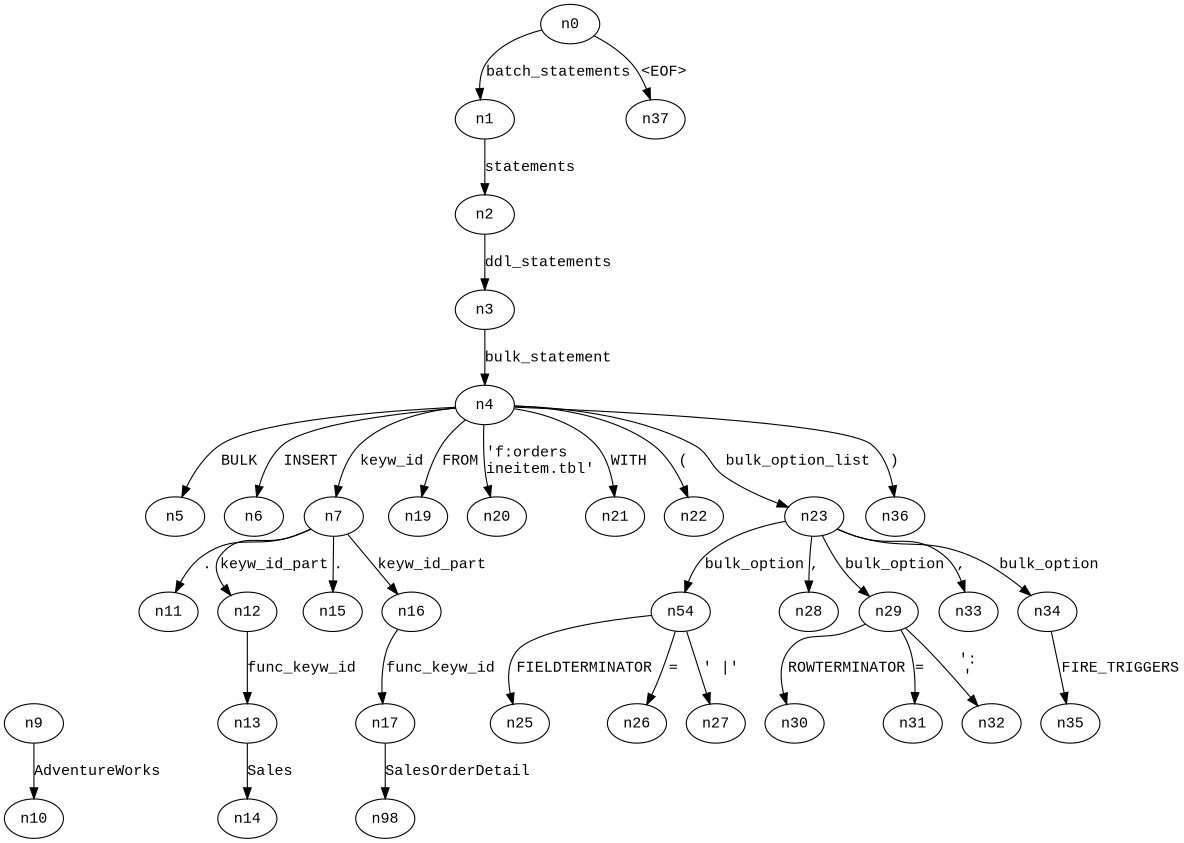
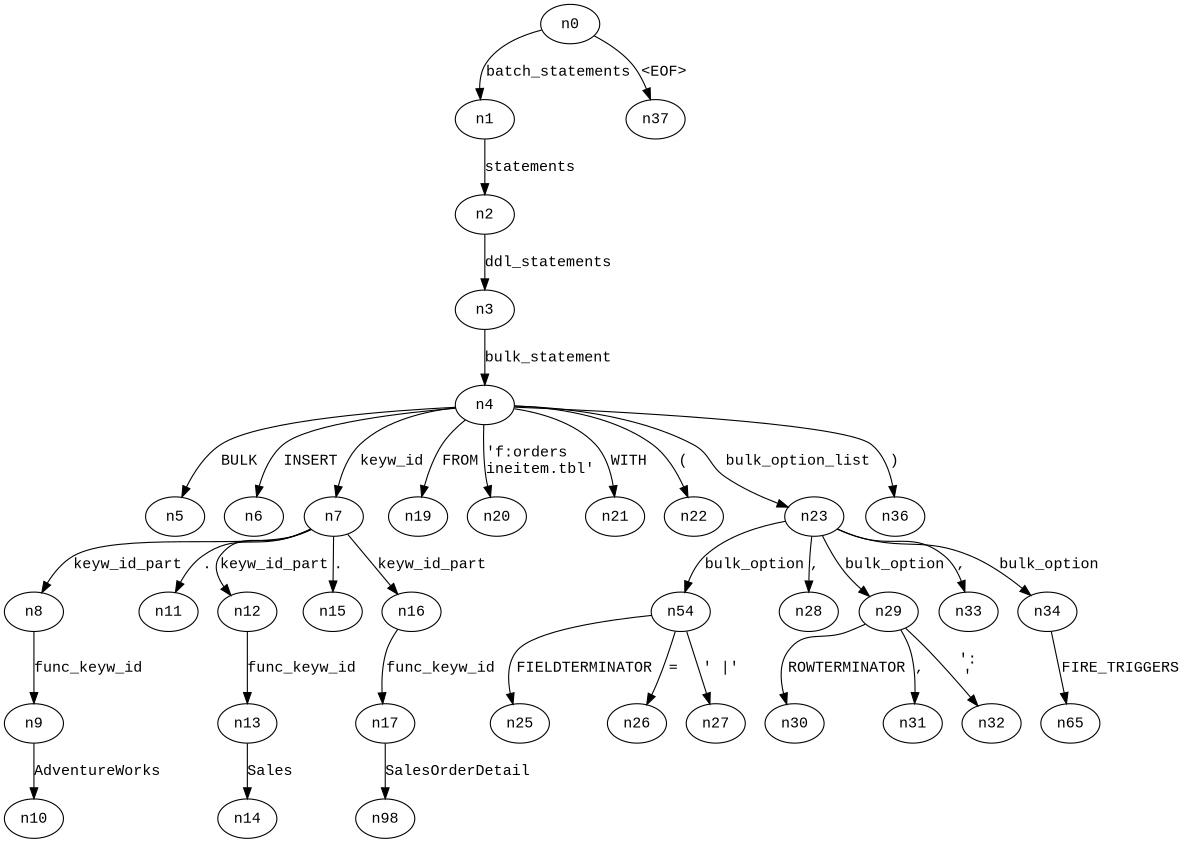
node "n8": added
edge "n29" -> "n31": label "=" -> ","
node "n35": label "n35" -> "n65"
